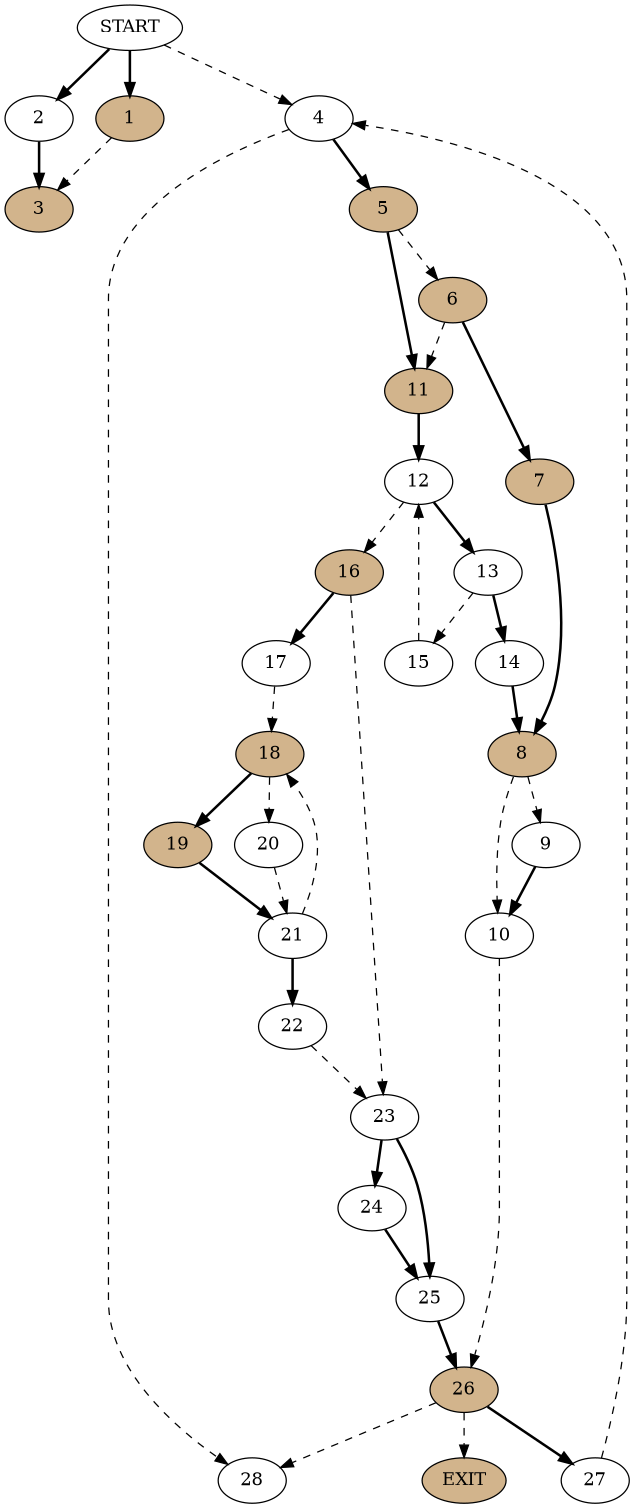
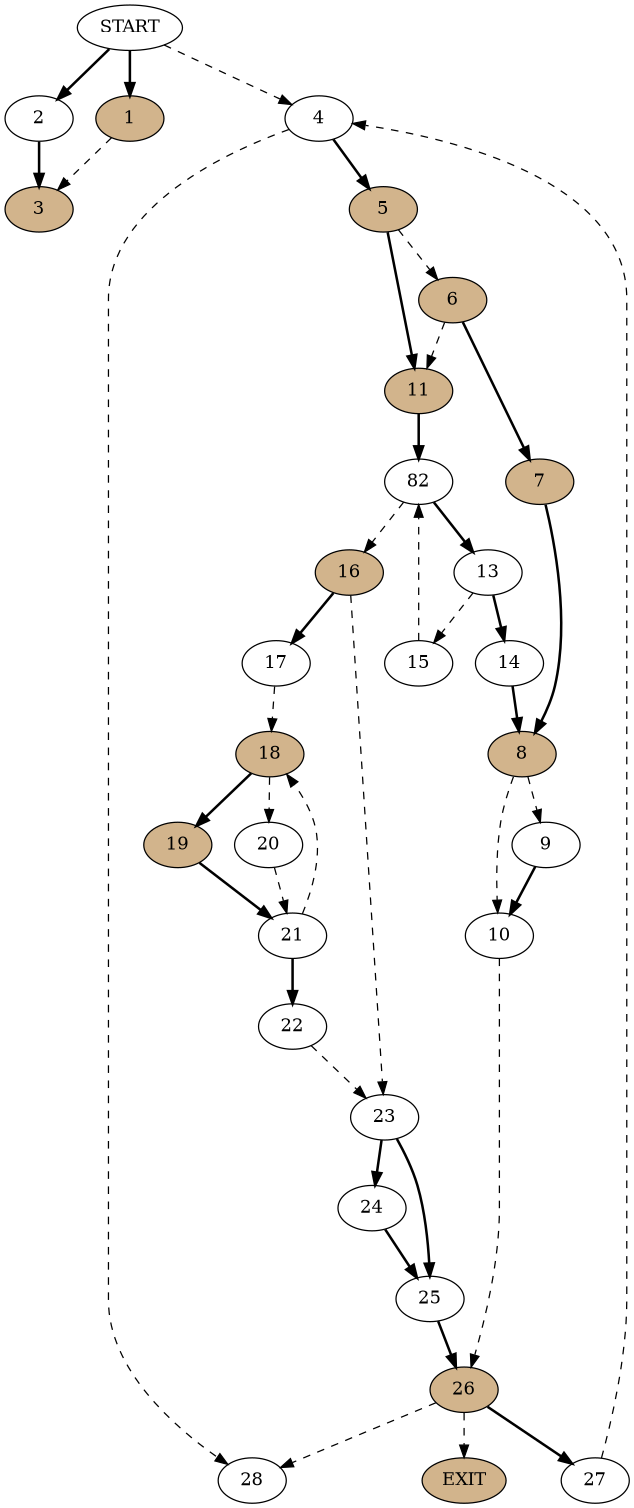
node "12": label "12" -> "82"
